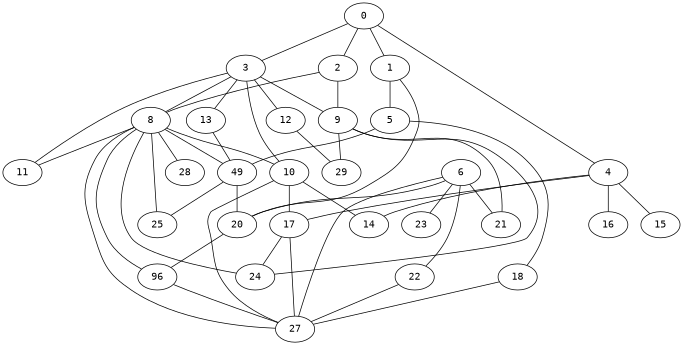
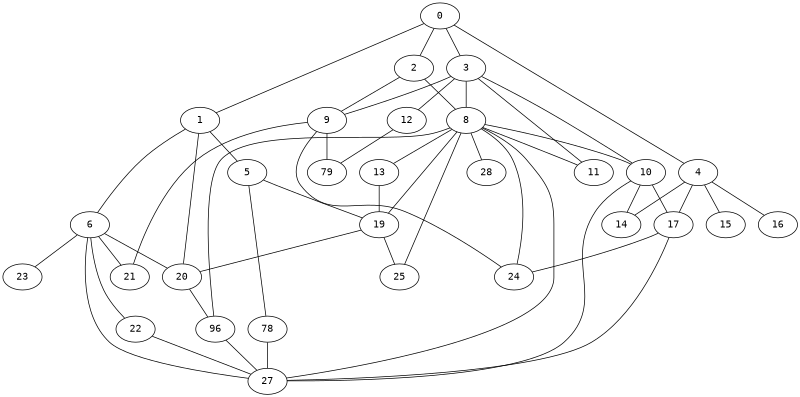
edge "3" -- "13": now "8" -- "13"
edge "1" -- "6": added
node "49": label "49" -> "19"
node "29": label "29" -> "79"
node "18": label "18" -> "78"
